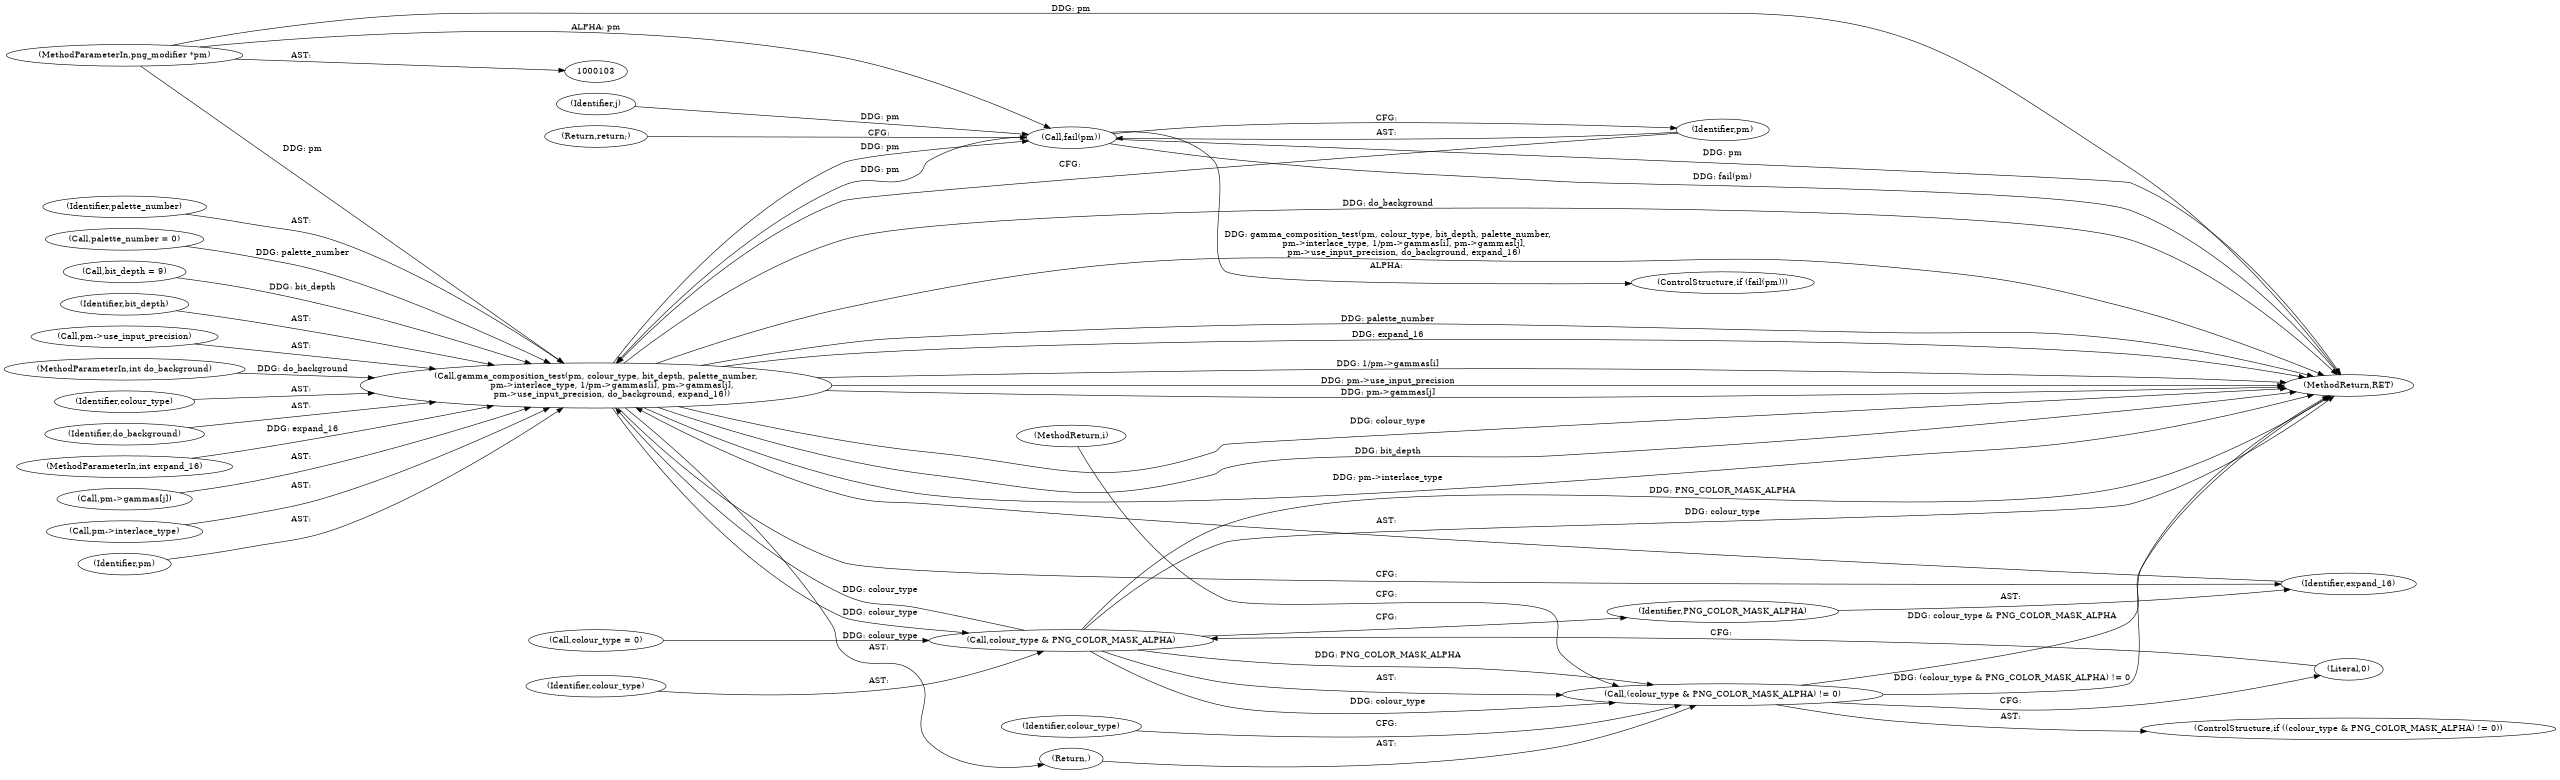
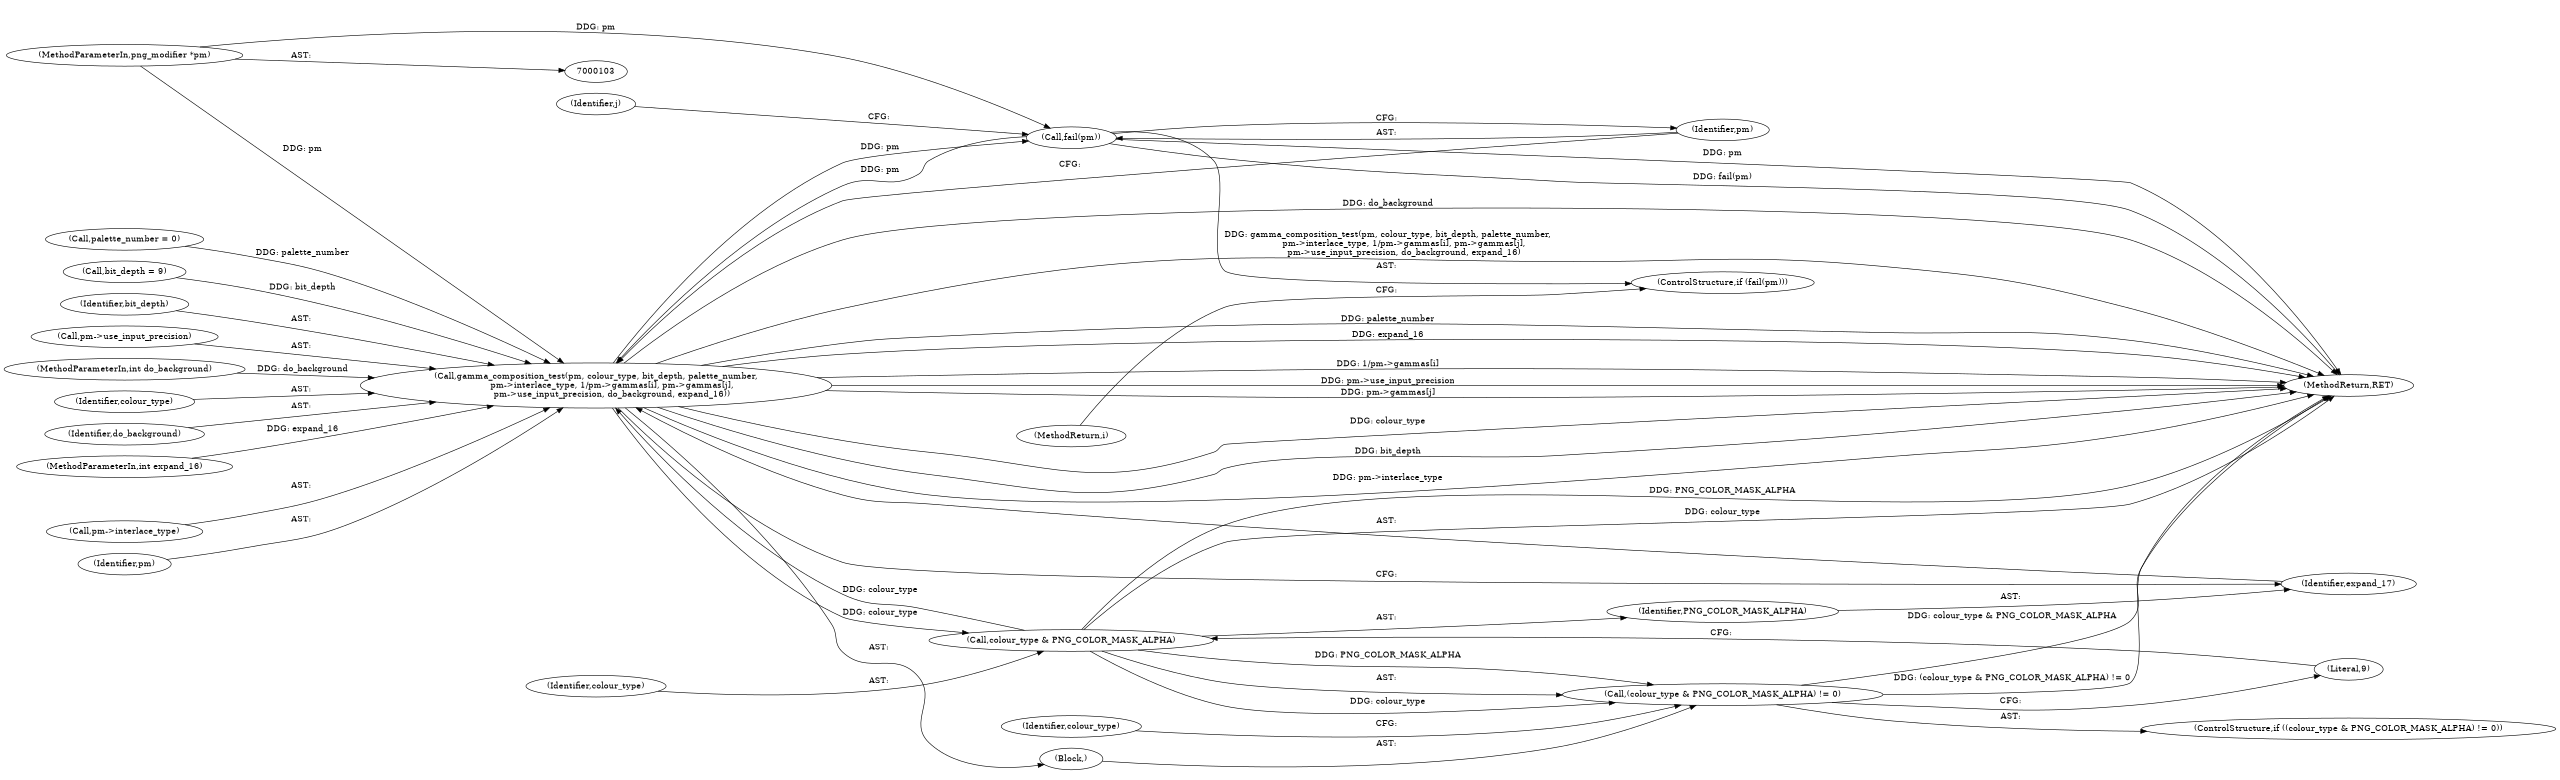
edge "(MethodParameterIn,png_modifier *pm)" -> "(MethodReturn,RET)": removed, label "DDG: pm"
edge "(MethodParameterIn,png_modifier *pm)" -> "(Call,fail(pm))": label "ALPHA: pm" -> "DDG: pm"
node "1000103": label "1000103" -> "7000103"
edge "(Identifier,j)" -> "(Call,fail(pm))": label "DDG: pm" -> "CFG: "
node "(Return,return;)": removed
node "(Identifier,palette_number)": removed
edge "(Call,fail(pm))" -> "(ControlStructure,if (fail(pm)))": label "ALPHA: " -> "AST: "
node "(Call,pm->gammas[j])": removed
node "(Identifier,expand_16)": label "(Identifier,expand_16)" -> "(Identifier,expand_17)"
edge "(MethodReturn,i)" -> "(Call,(colour_type & PNG_COLOR_MASK_ALPHA) != 0)": now "(MethodReturn,i)" -> "(ControlStructure,if (fail(pm)))"
edge "(Call,colour_type & PNG_COLOR_MASK_ALPHA)" -> "(Identifier,PNG_COLOR_MASK_ALPHA)": label "CFG: " -> "AST: "
node "(Call,colour_type = 0)": removed
node "(Literal,0)": label "(Literal,0)" -> "(Literal,9)"
node "(Return,)": label "(Return,)" -> "(Block,)"
